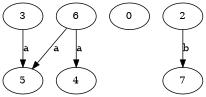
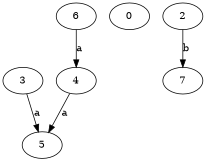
edge "6" -> "5": now "4" -> "5"
